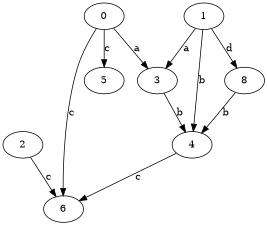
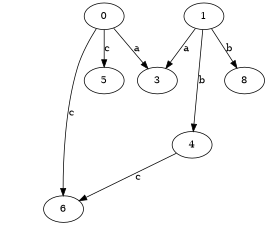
edge "1" -> "8": label "d" -> "b"
edge "3" -> "4": removed, label "b"
edge "8" -> "4": removed, label "b"
node "2": removed
